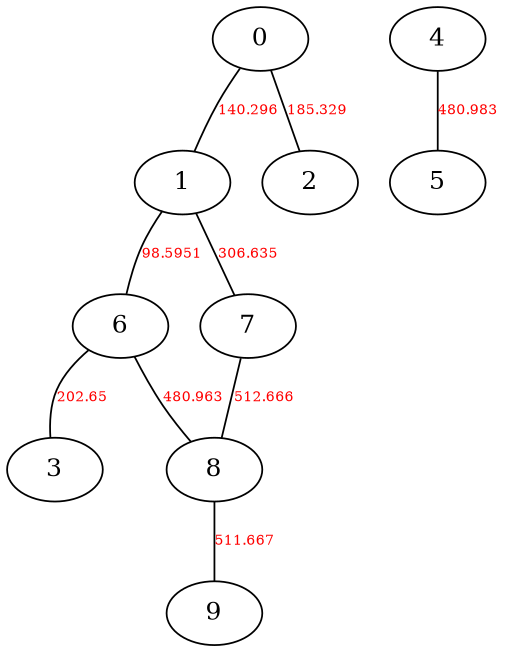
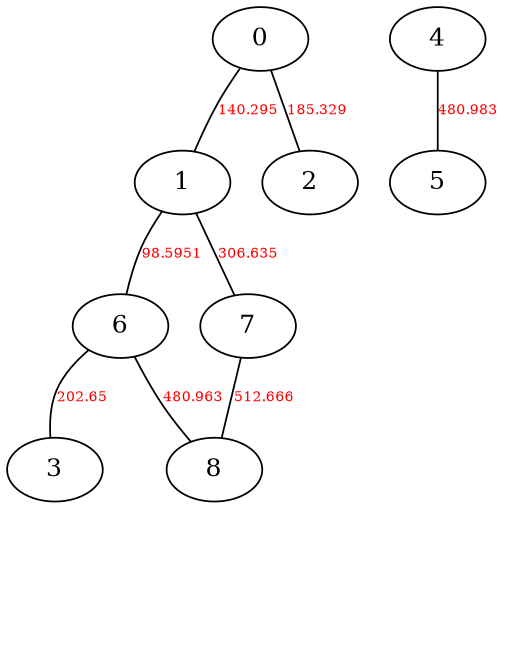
edge "0" -- "1": label "140.296" -> "140.295"
node "9": removed
